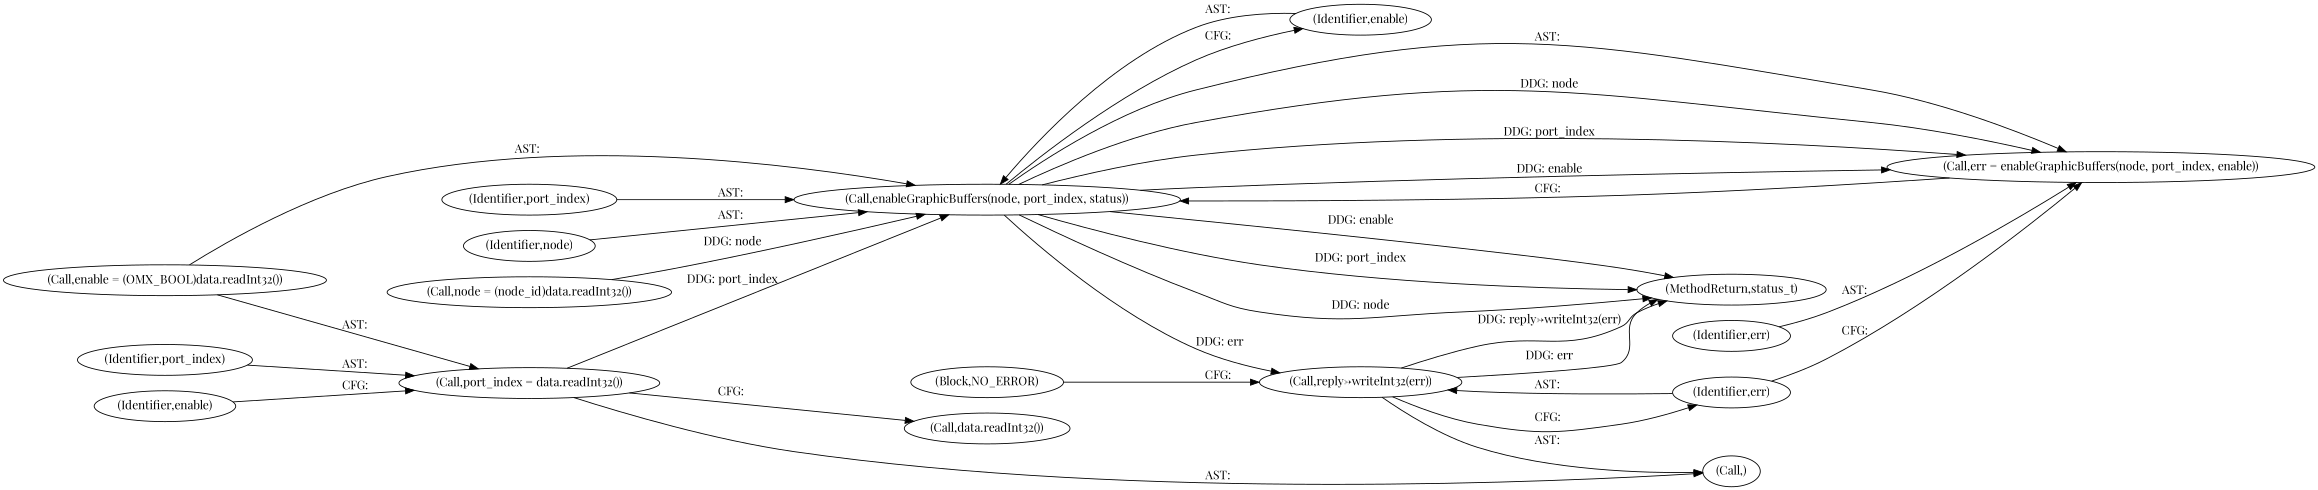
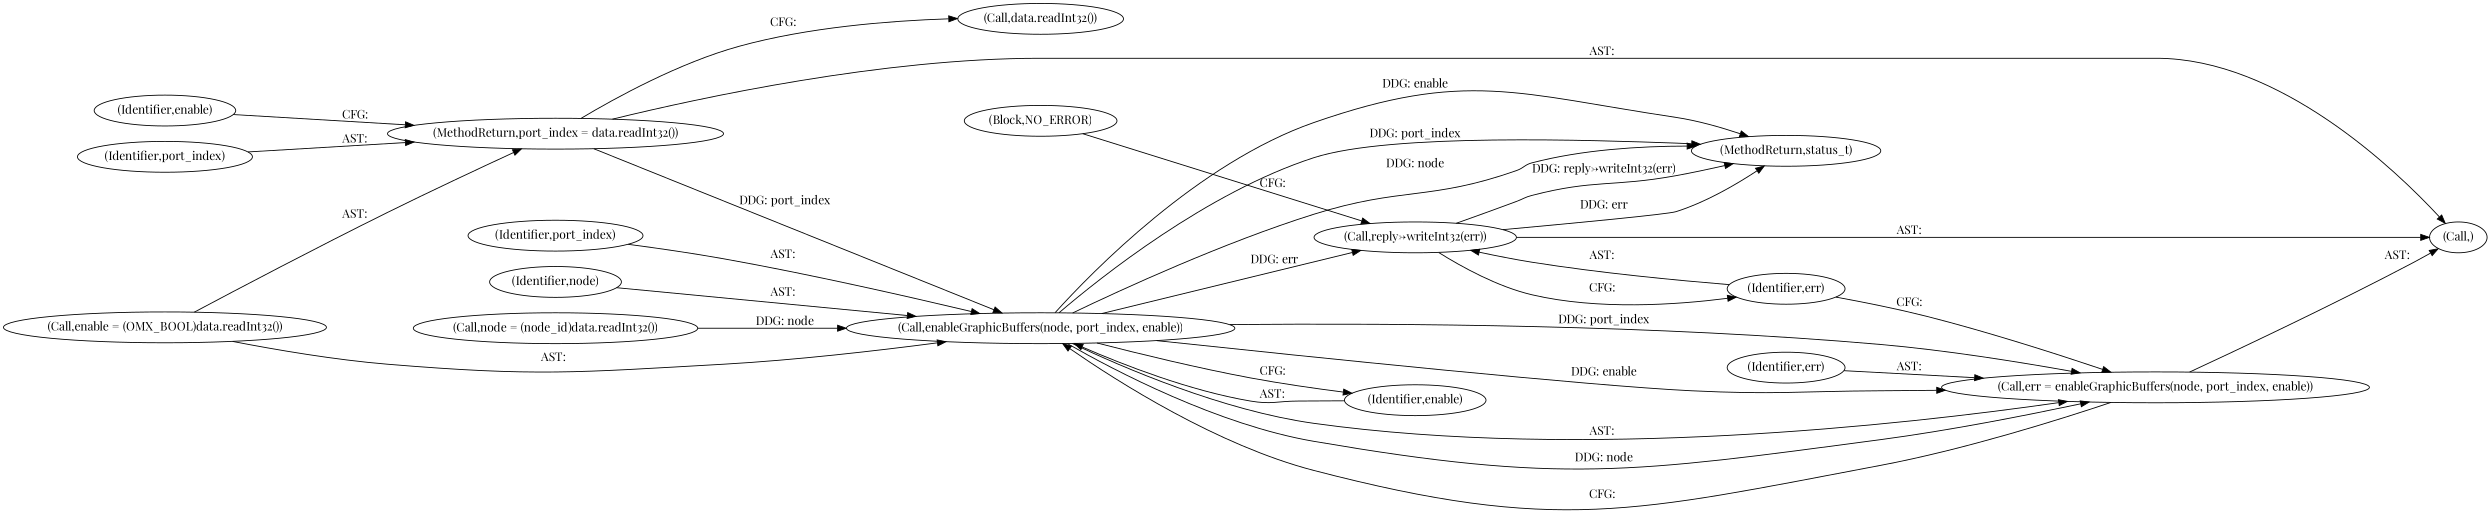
node "(Call,enableGraphicBuffers(node, port_index, status))": label "(Call,enableGraphicBuffers(node, port_index, status))" -> "(Call,enableGraphicBuffers(node, port_index, enable))"
edge "(Call,err = enableGraphicBuffers(node, port_index, enable))" -> "(Call,)": added, label "AST:"
node "(Call,port_index = data.readInt32())": label "(Call,port_index = data.readInt32())" -> "(MethodReturn,port_index = data.readInt32())"
